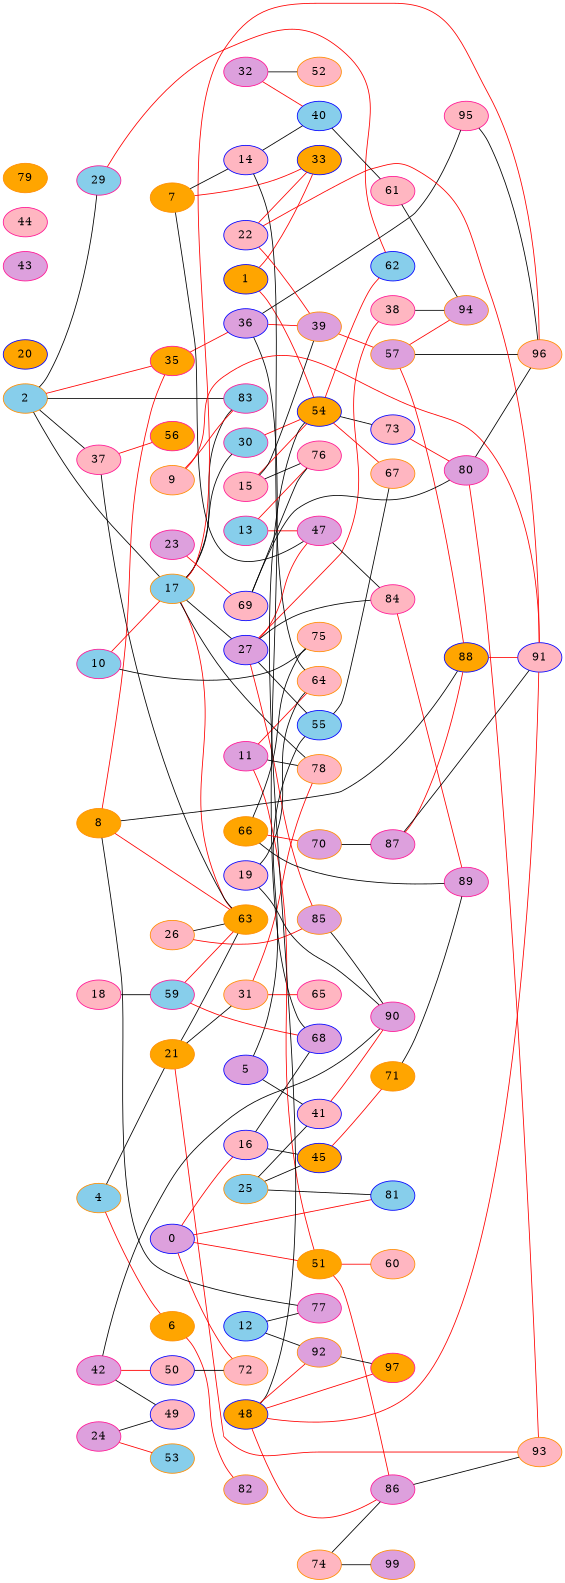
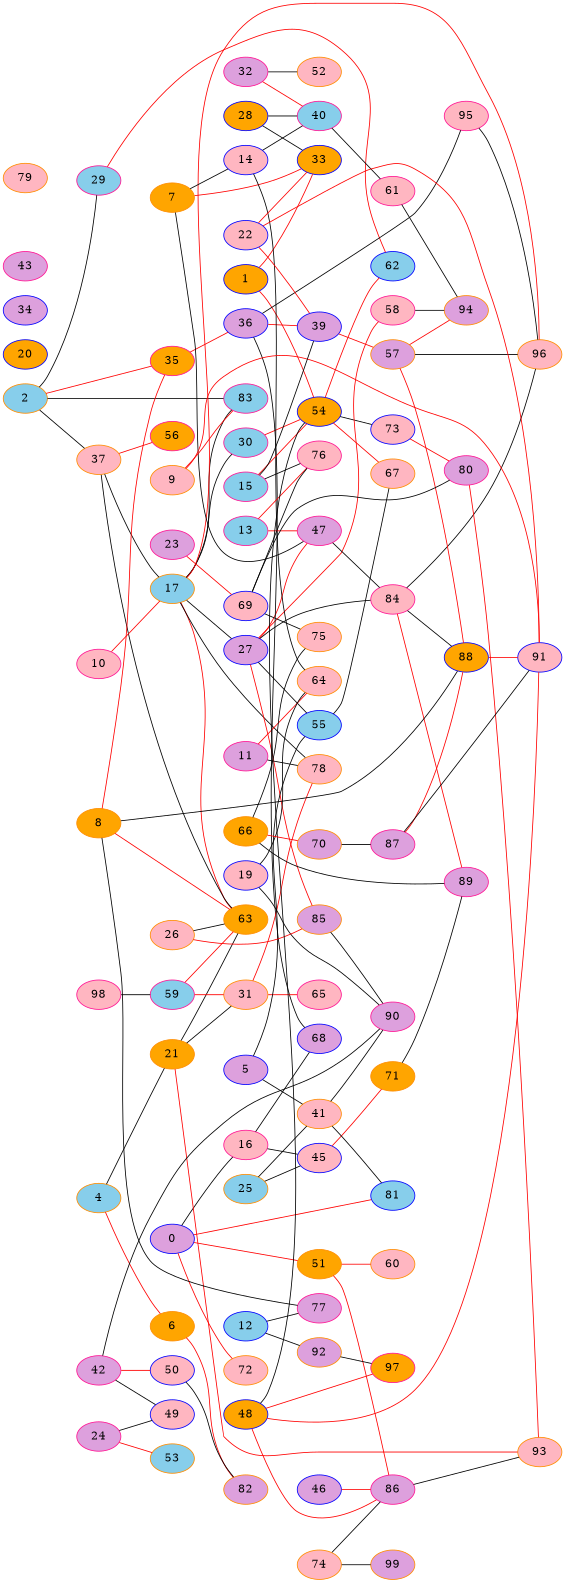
node "28": added
node "40": color blue -> deeppink
node "79": fillcolor orange -> lightpink
node "44": removed
node "34": added
node "38": label "38" -> "58"
node "39": color darkorange -> blue
edge "96" -- "80": now "96" -- "84"
node "37": color deeppink -> darkorange
node "15": fillcolor lightpink -> skyblue
edge "2" -- "17": now "37" -- "17"
edge "84" -- "88": added
node "10": fillcolor skyblue -> lightpink
edge "75" -- "10": now "75" -- "69"
node "18": label "18" -> "98"
edge "59" -- "68": now "59" -- "31"
edge "11" -- "51": removed
edge "90" -- "41": color red -> black
node "41": color blue -> darkorange
node "16": color blue -> deeppink
node "45": fillcolor orange -> lightpink
edge "16" -- "0": color red -> black
edge "25" -- "81": now "41" -- "81"
edge "50" -- "72": now "50" -- "82"
edge "92" -- "48": removed
node "46": added
